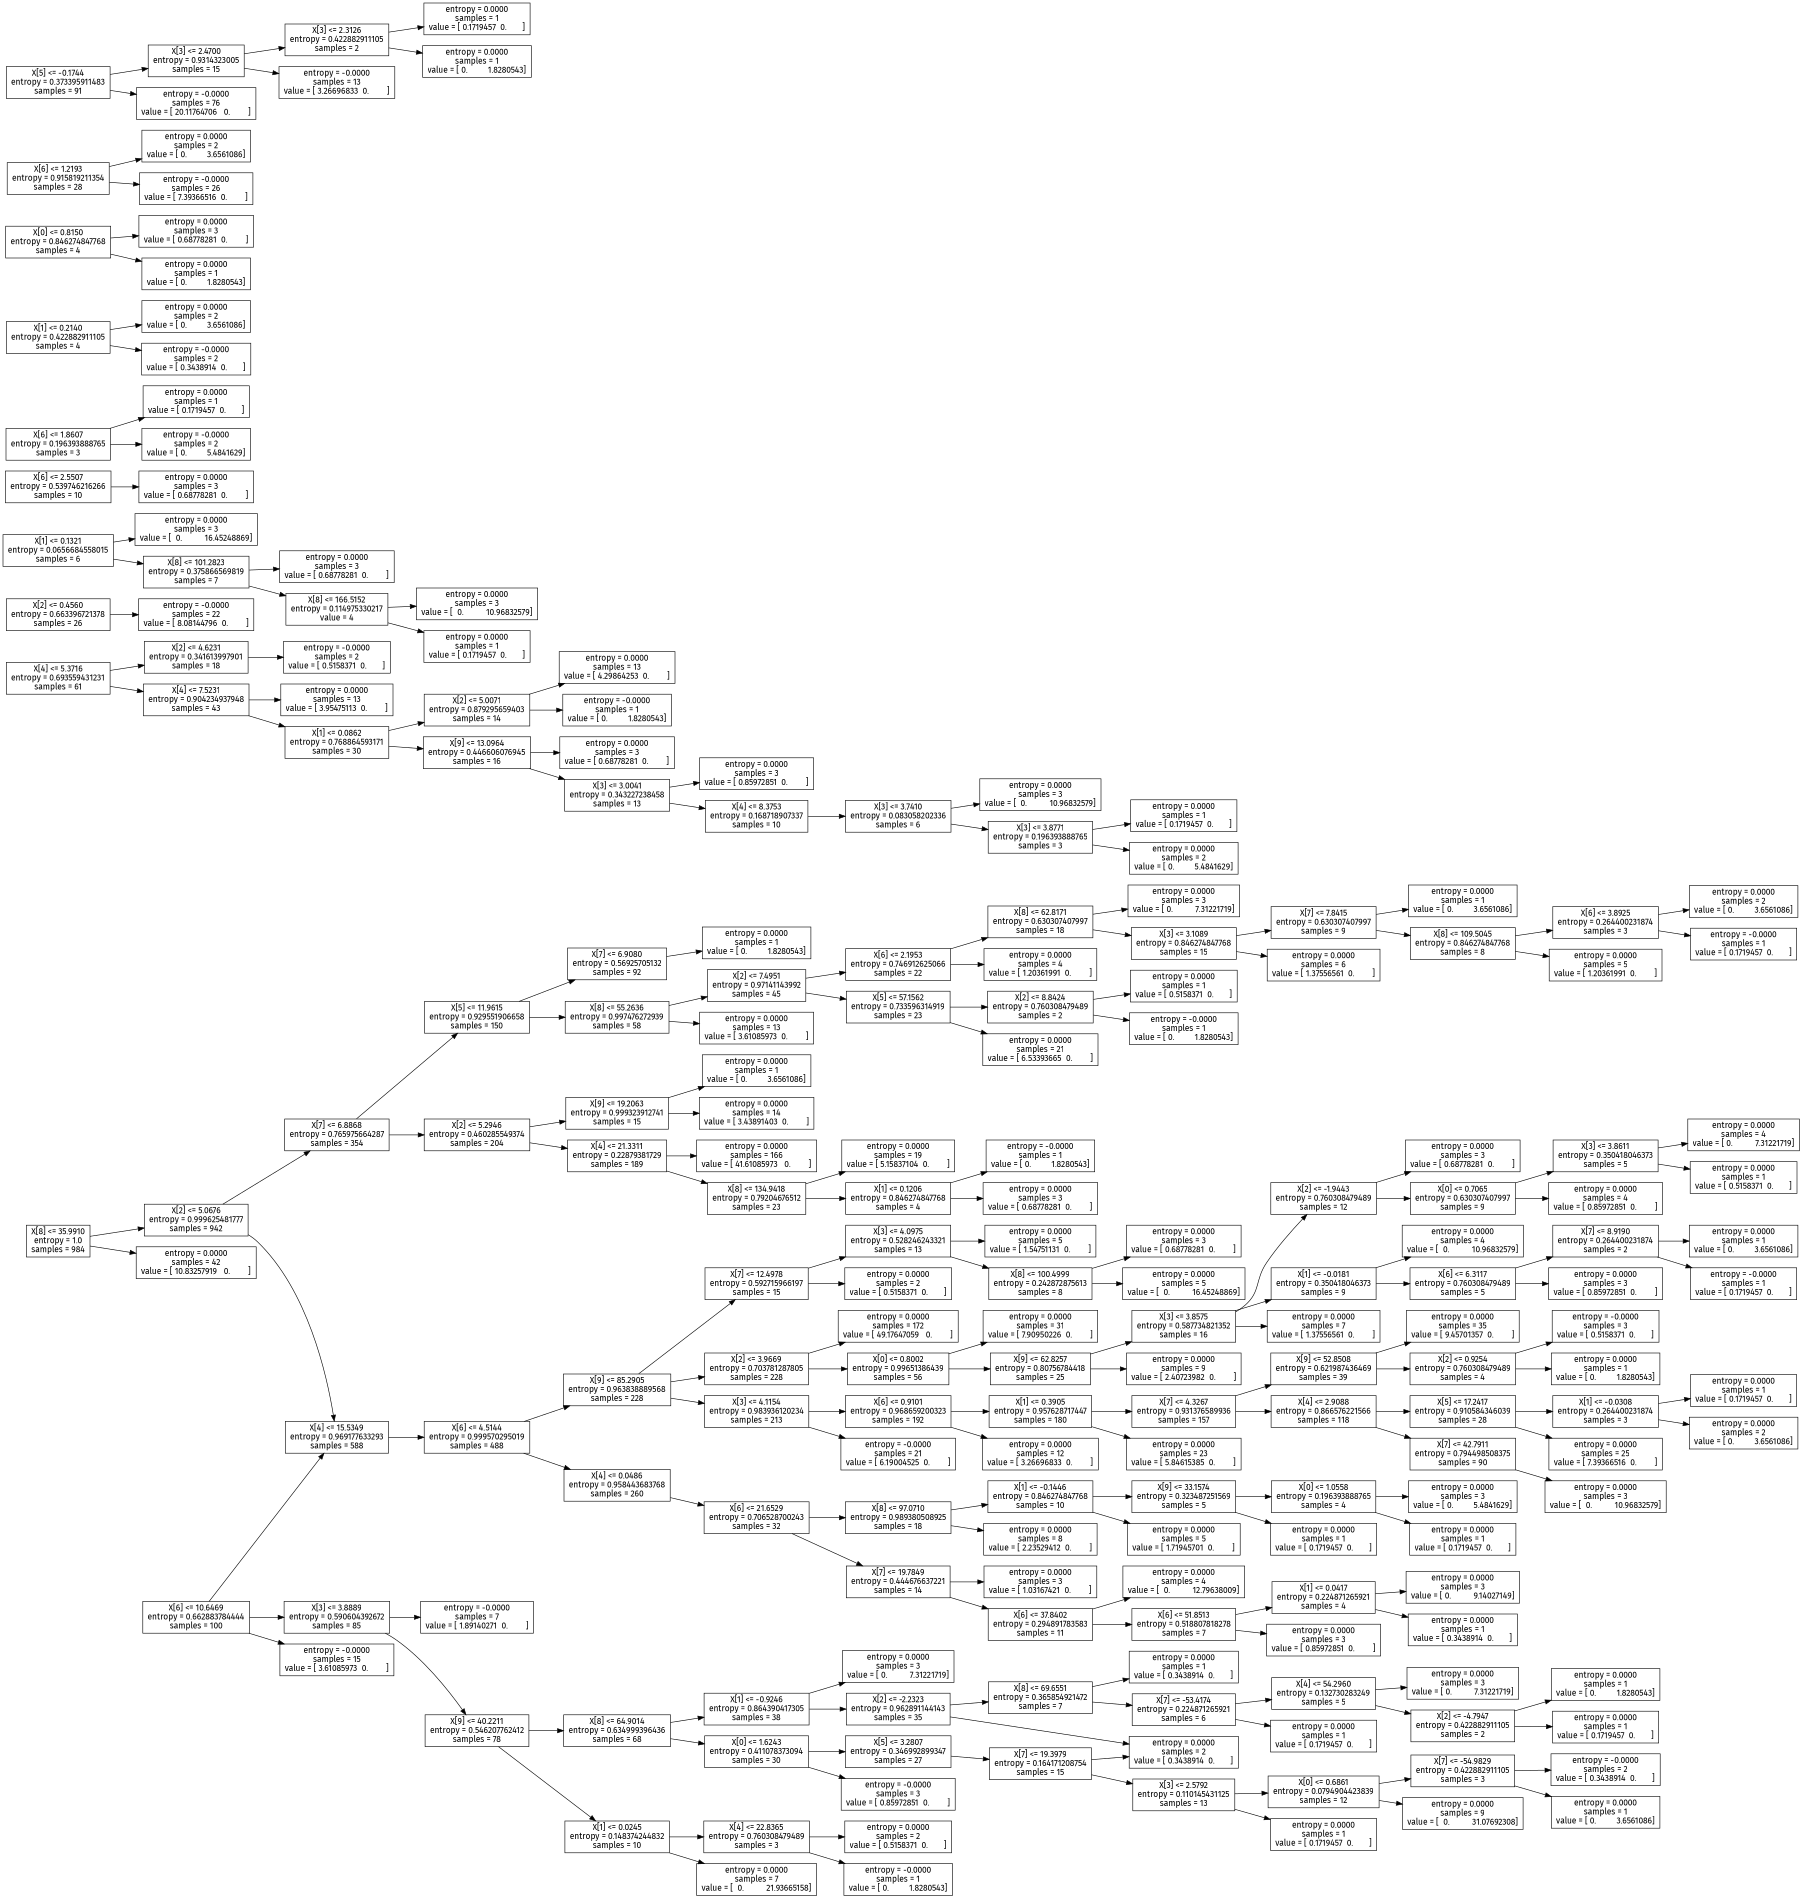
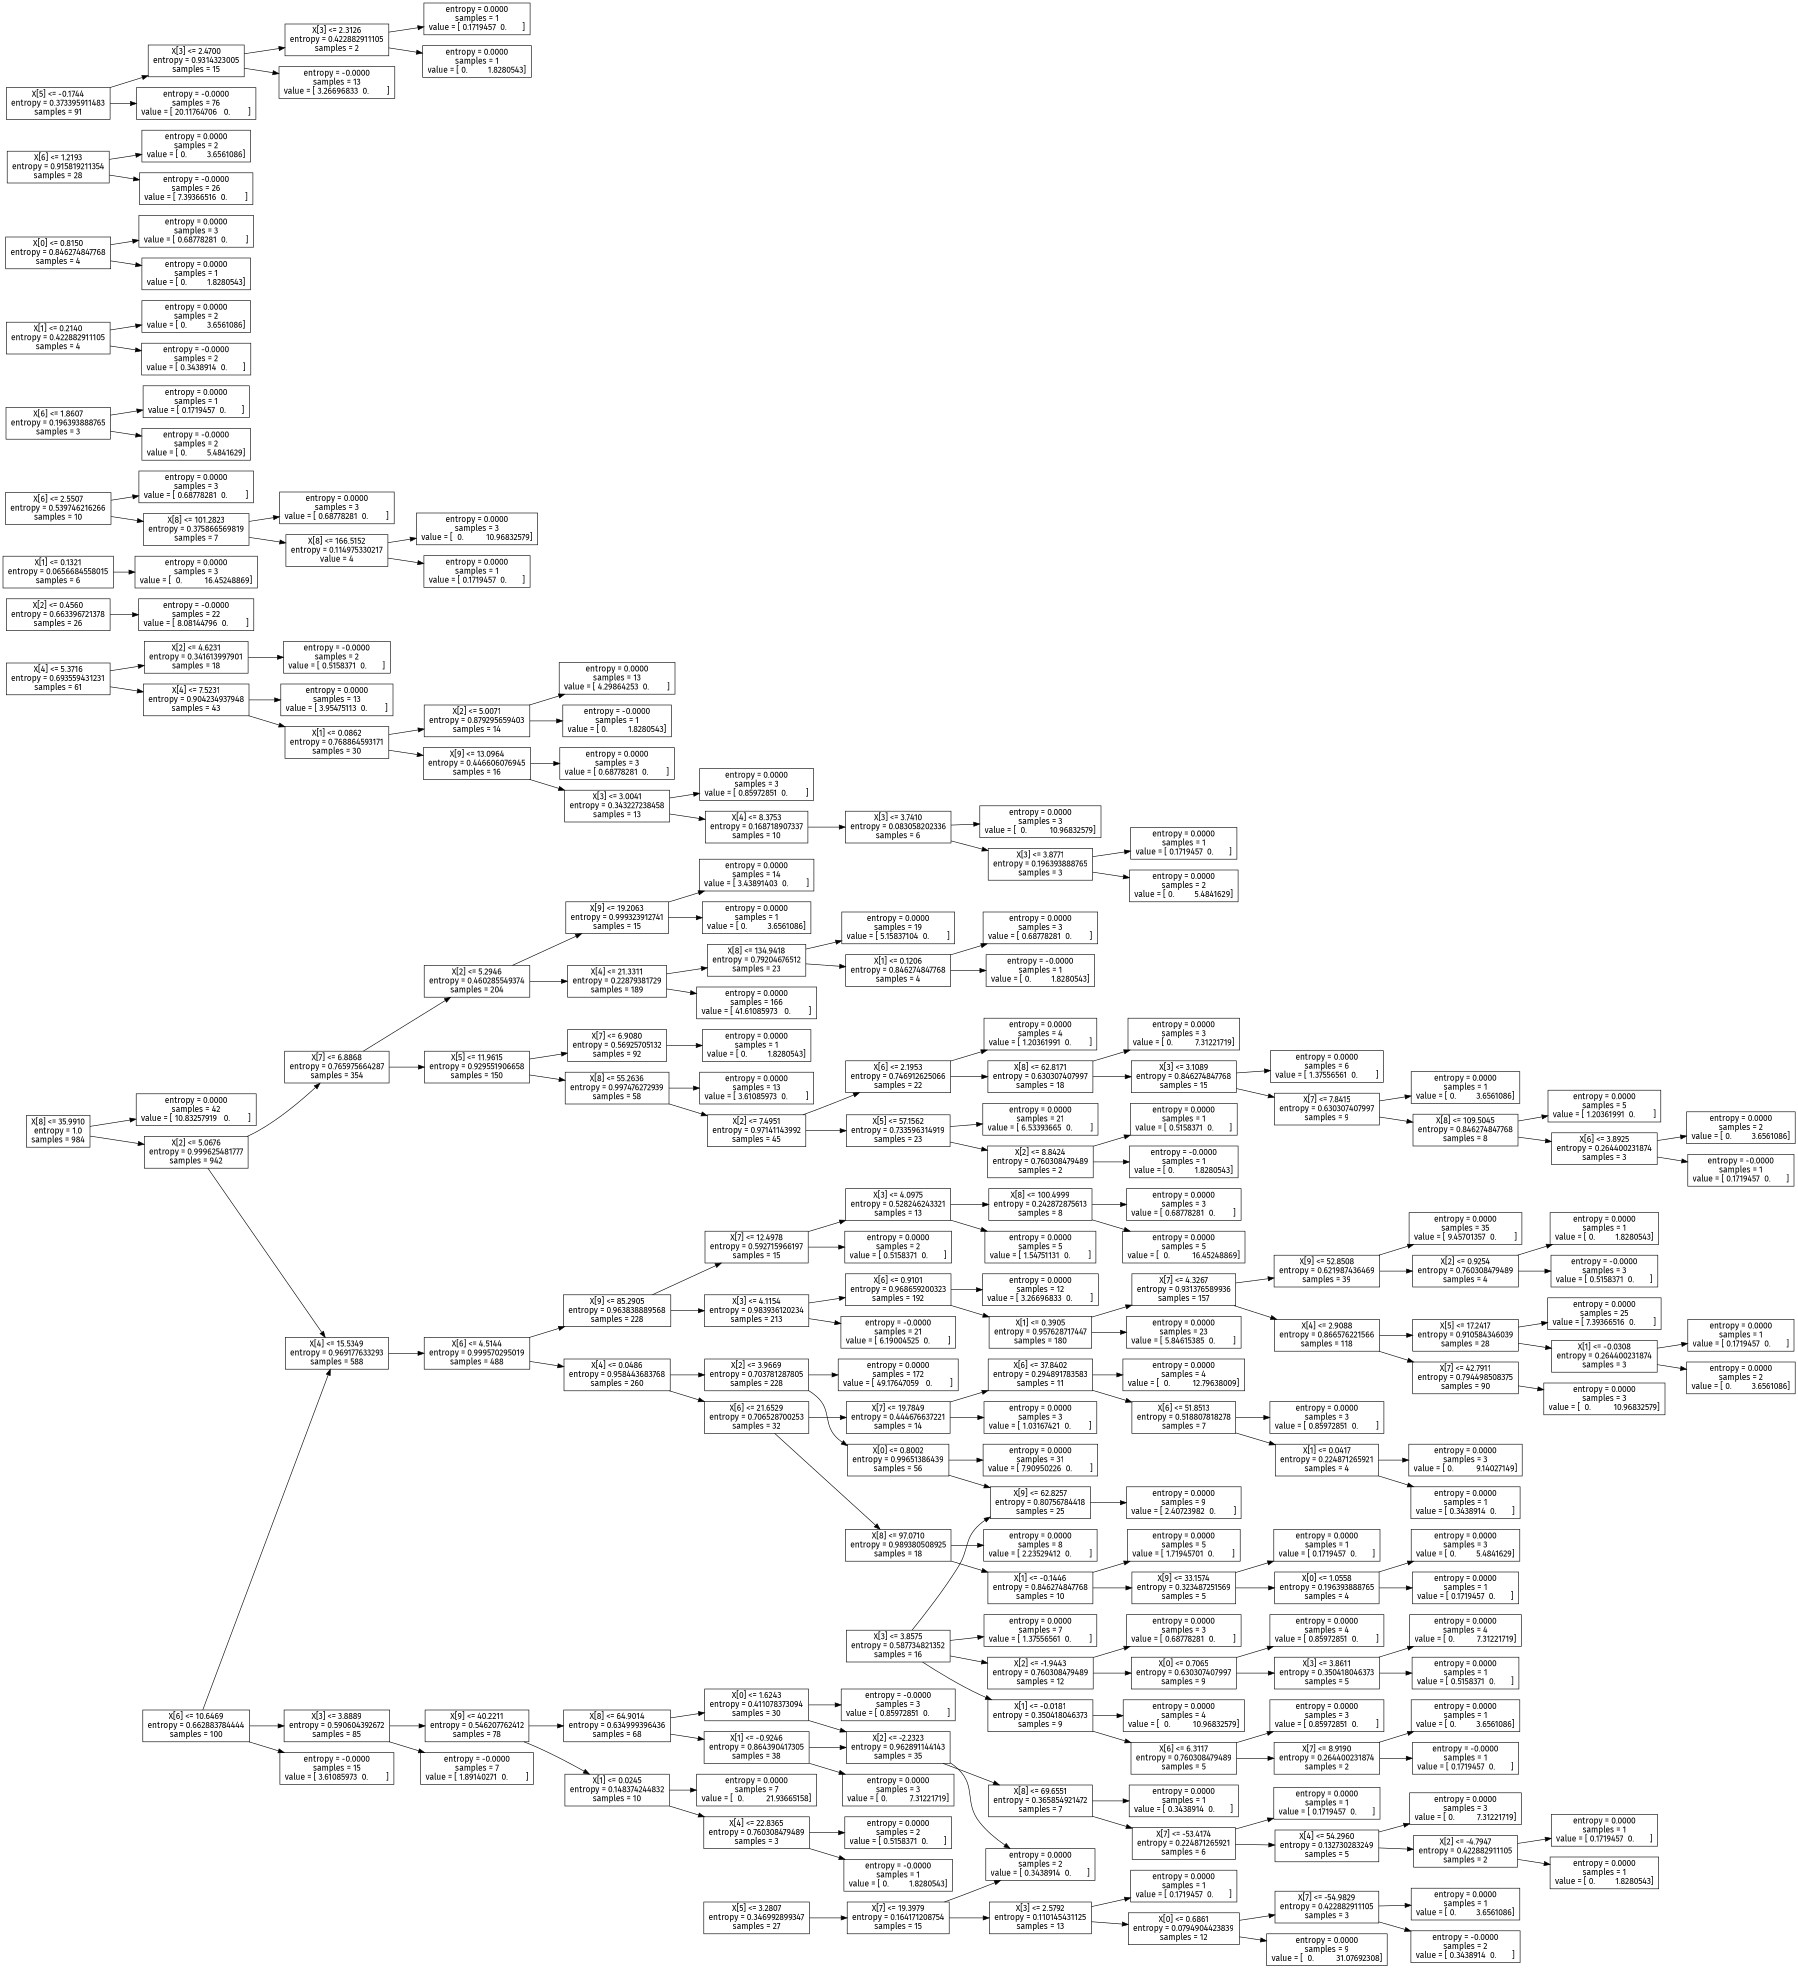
edge "X[1] <= 0.1321 entropy = 0.0656684558015 samples = 6" -> "X[8] <= 101.2823 entropy = 0.375866569819 samples = 7": now "X[6] <= 2.5507 entropy = 0.539746216266 samples = 10" -> "X[8] <= 101.2823 entropy = 0.375866569819 samples = 7"
edge "X[9] <= 62.8257 entropy = 0.80756784418 samples = 25" -> "X[3] <= 3.8575 entropy = 0.587734821352 samples = 16": reversed
edge "X[9] <= 85.2905 entropy = 0.963838889568 samples = 228" -> "X[2] <= 3.9669 entropy = 0.703781287805 samples = 228": now "X[4] <= 0.0486 entropy = 0.958443683768 samples = 260" -> "X[2] <= 3.9669 entropy = 0.703781287805 samples = 228"
node "X[6] <= 21.6529 entropy = 0.706528700243 samples = 32": label "X[6] <= 21.6529 entropy = 0.706528700243 samples = 32" -> "X[6] <= 21.6529 entropy = 0.706528700253 samples = 32"
edge "X[0] <= 1.6243 entropy = 0.411078373094 samples = 30" -> "X[5] <= 3.2807 entropy = 0.346992899347 samples = 27": now "X[0] <= 1.6243 entropy = 0.411078373094 samples = 30" -> "X[2] <= -2.2323 entropy = 0.962891144143 samples = 35"
